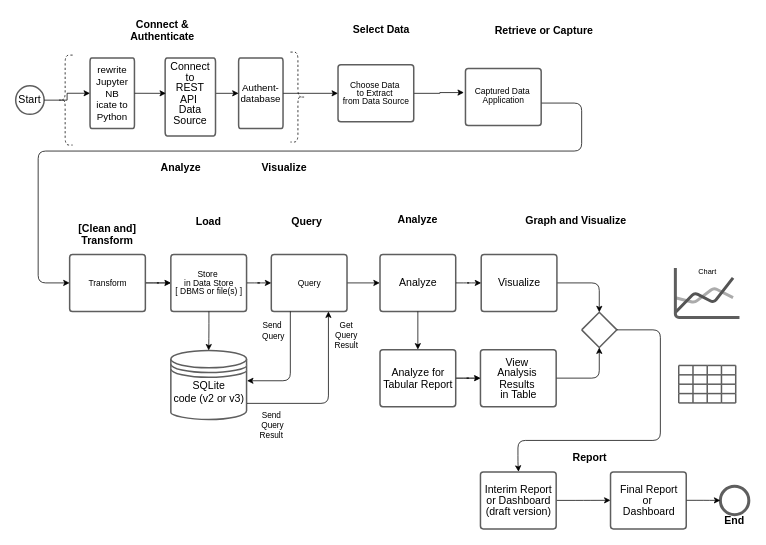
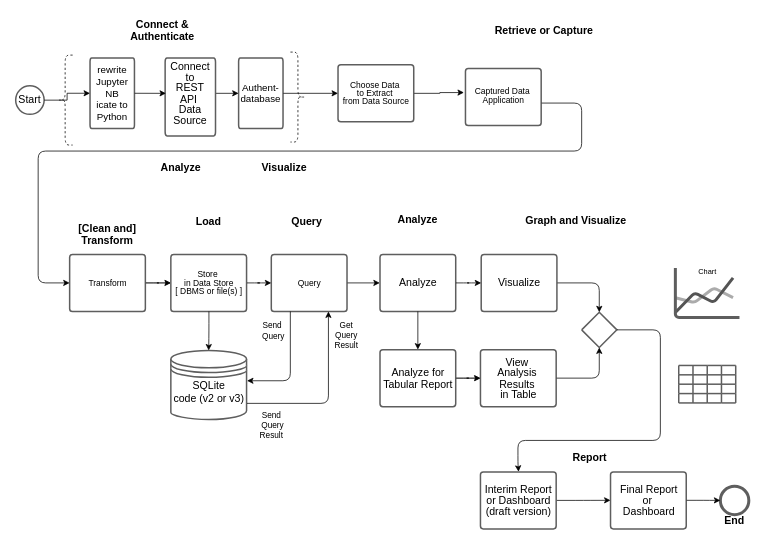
node "Select Data": removed
